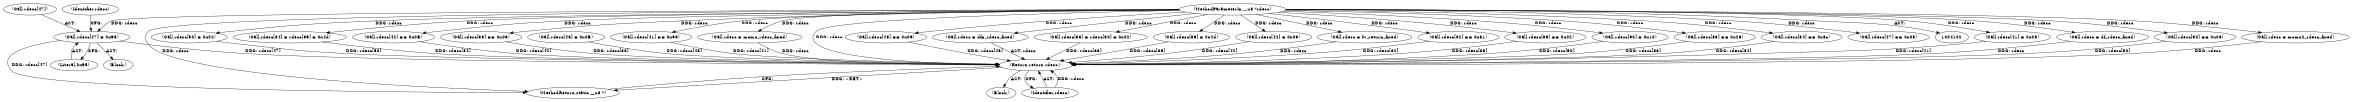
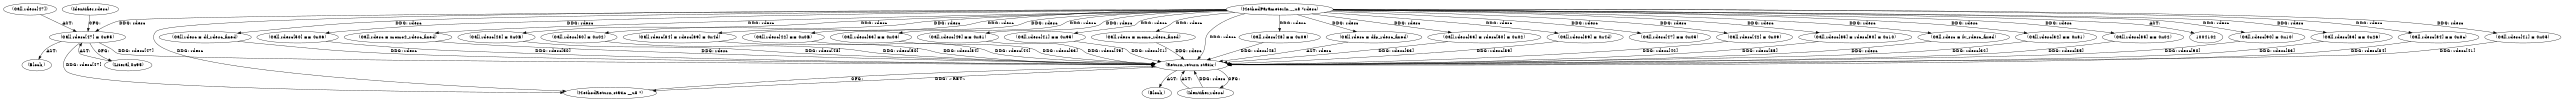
edge "(MethodParameterIn,__u8 *rdesc)" -> "(Call,rdesc[48] = 0x0B)": added, label "DDG: rdesc"
node "(Call,rdesc[49] == 0x81)": added
node "(Call,rdesc = fv_return_fixed)": label "(Call,rdesc = fv_return_fixed)" -> "(Call,rdesc = fv_rdesc_fixed)"
node "(Call,rdesc[85] = rdesc[90] = 0x10)": added
node "(Return,return rdesc;)": label "(Return,return rdesc;)" -> "(Return,return static;)"
